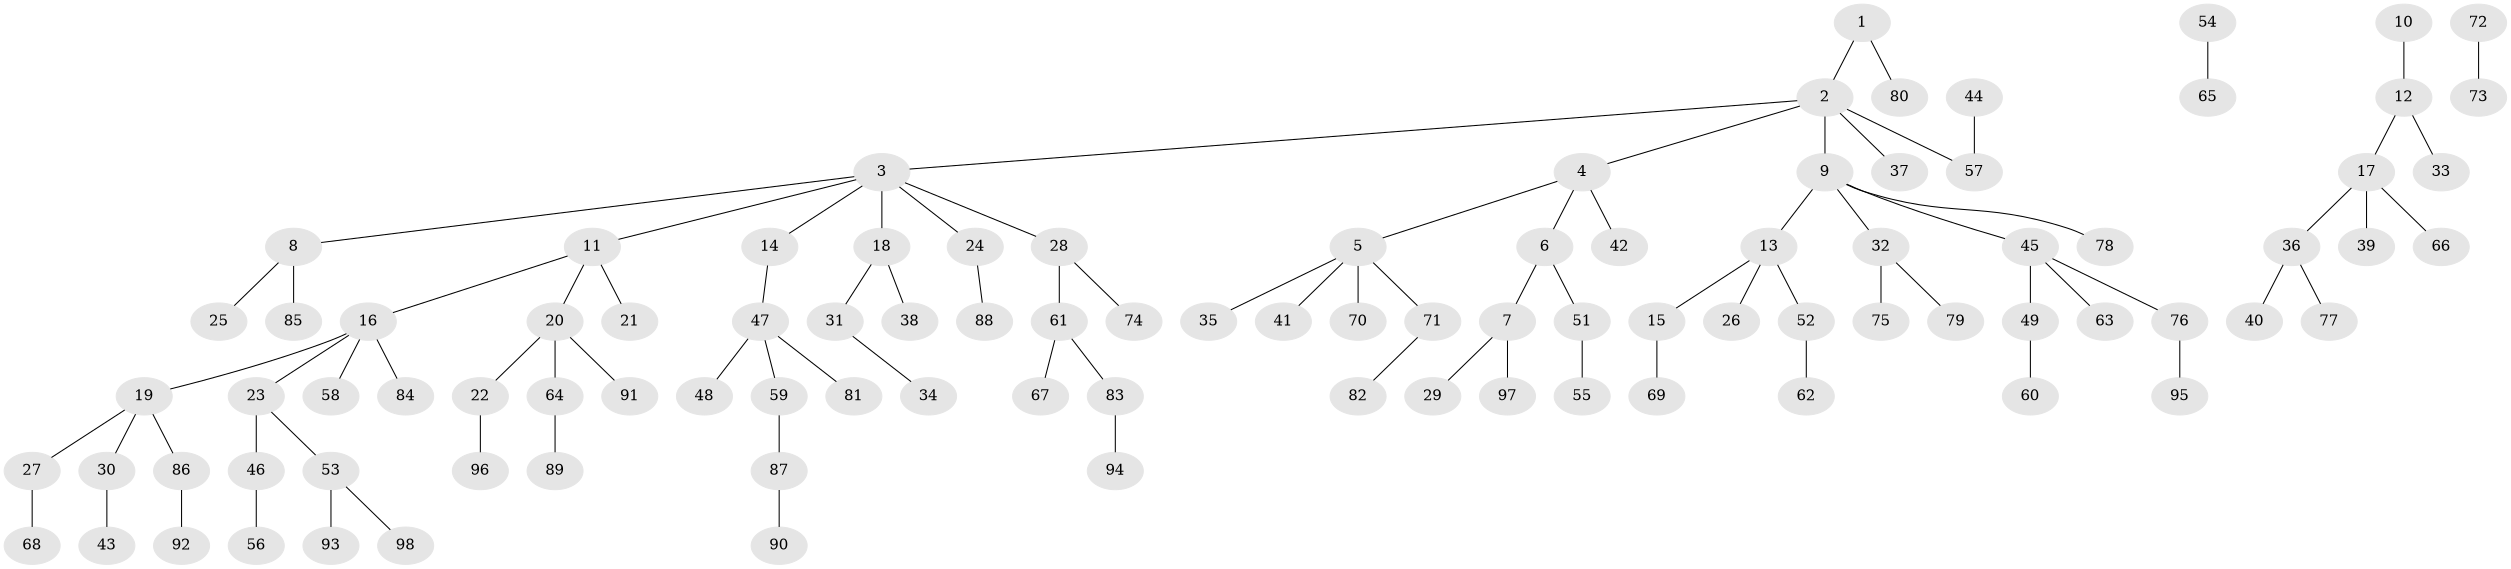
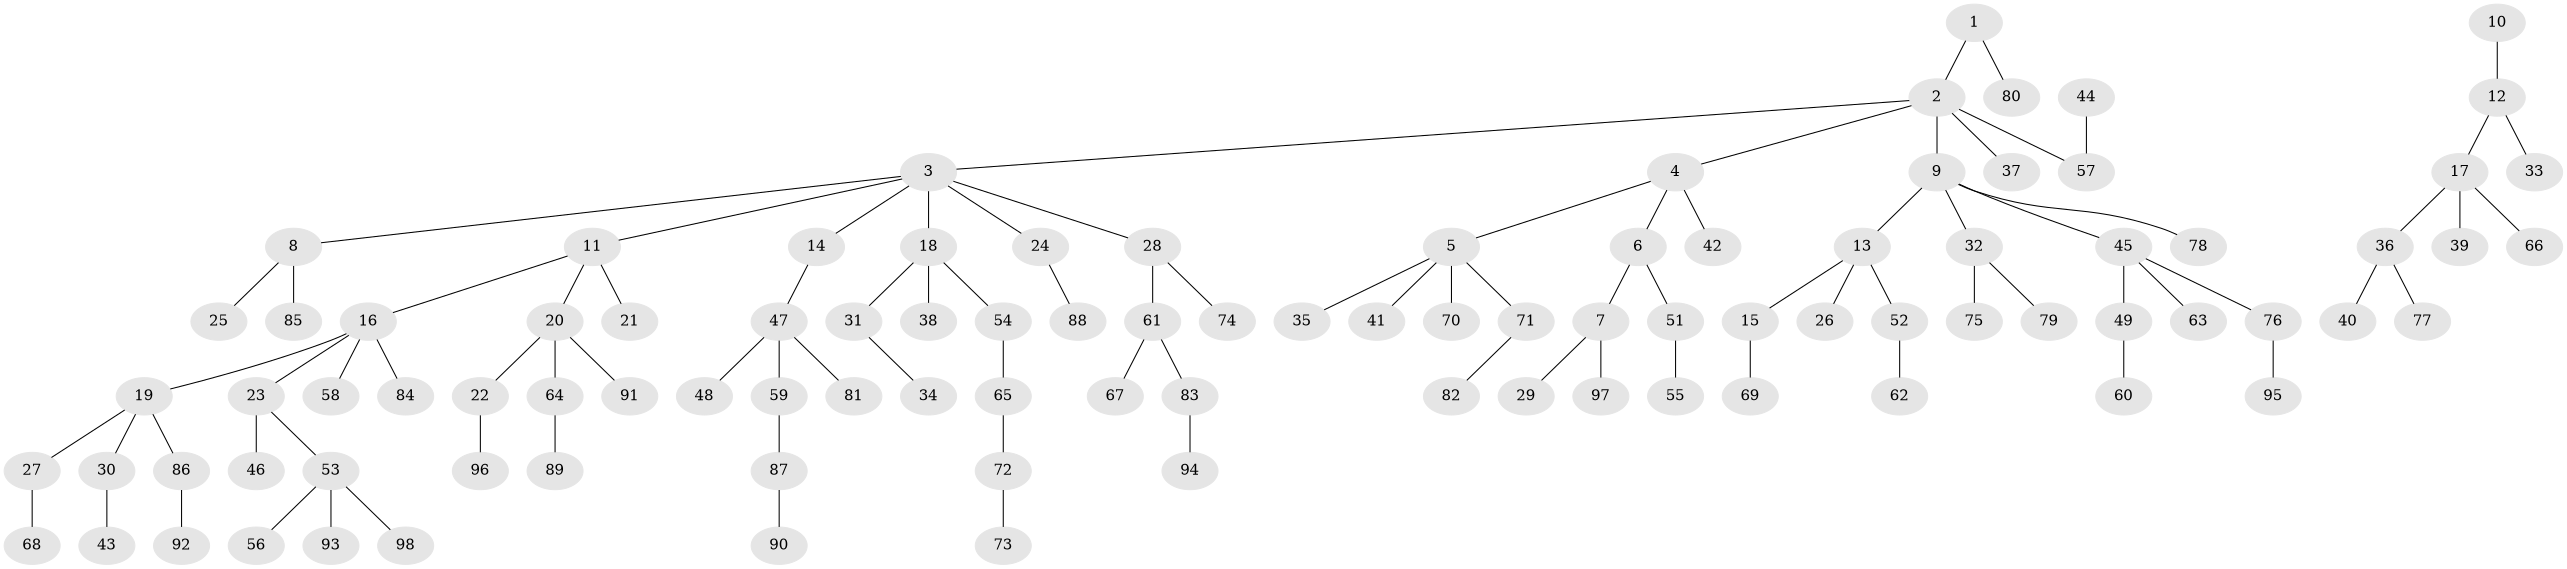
edge "18" -- "54": added
edge "65" -- "72": added
edge "46" -- "56": now "53" -- "56"
